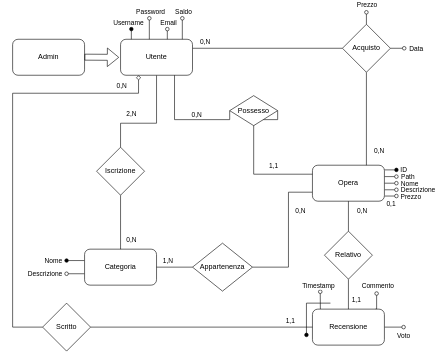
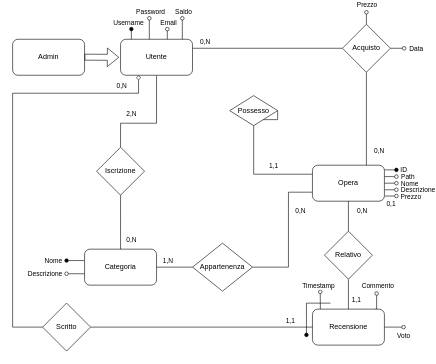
edge "Utente" -- "Possesso": removed, label "0,N"
